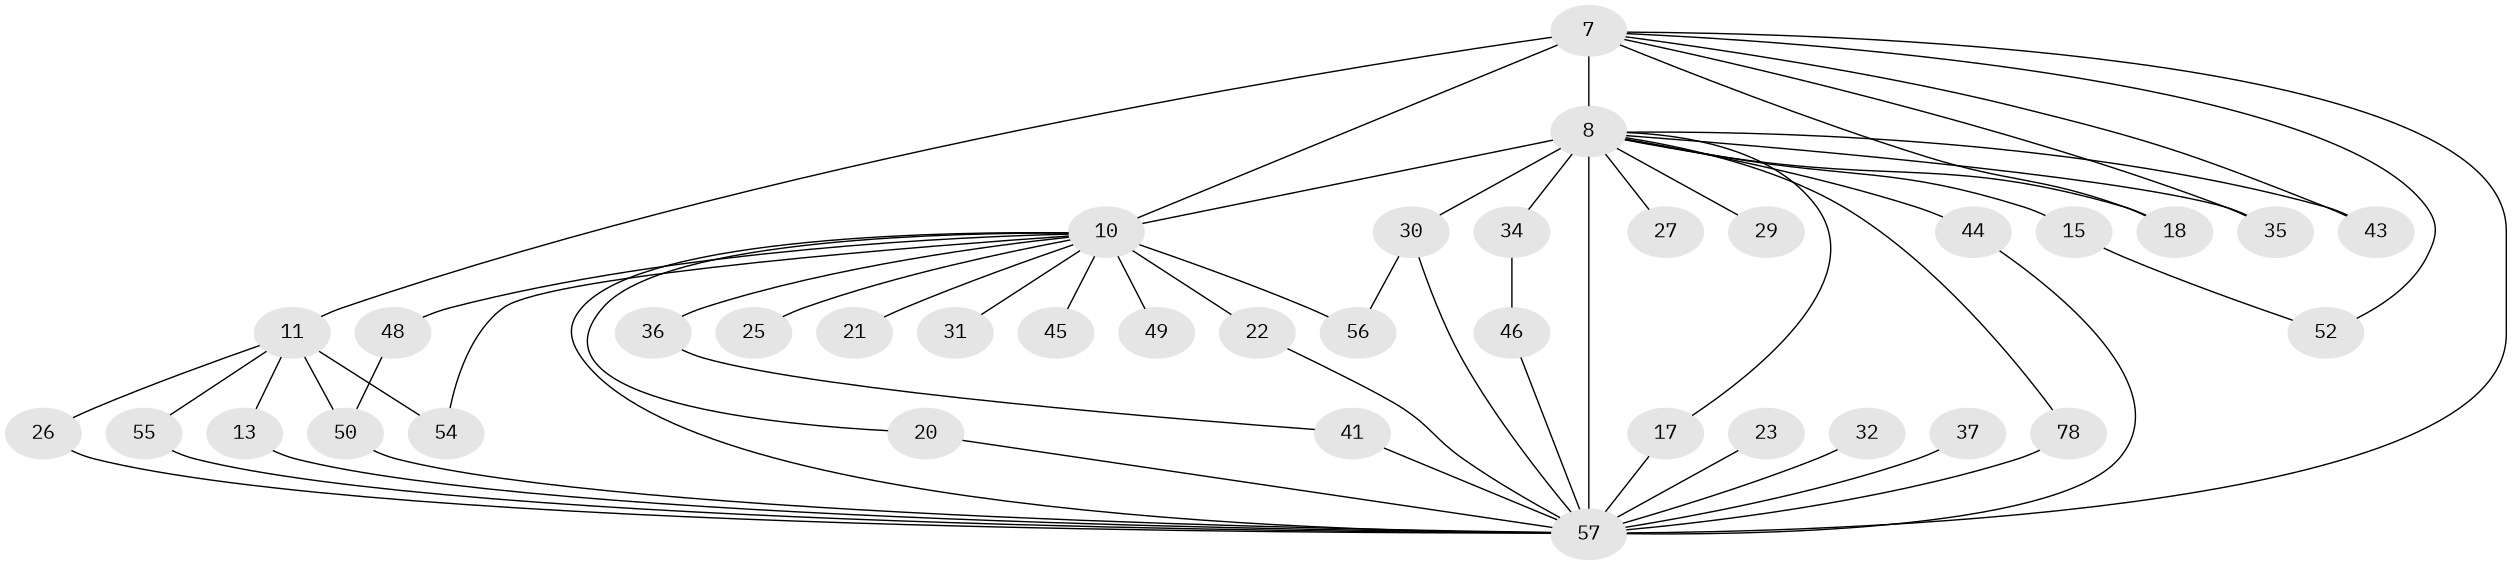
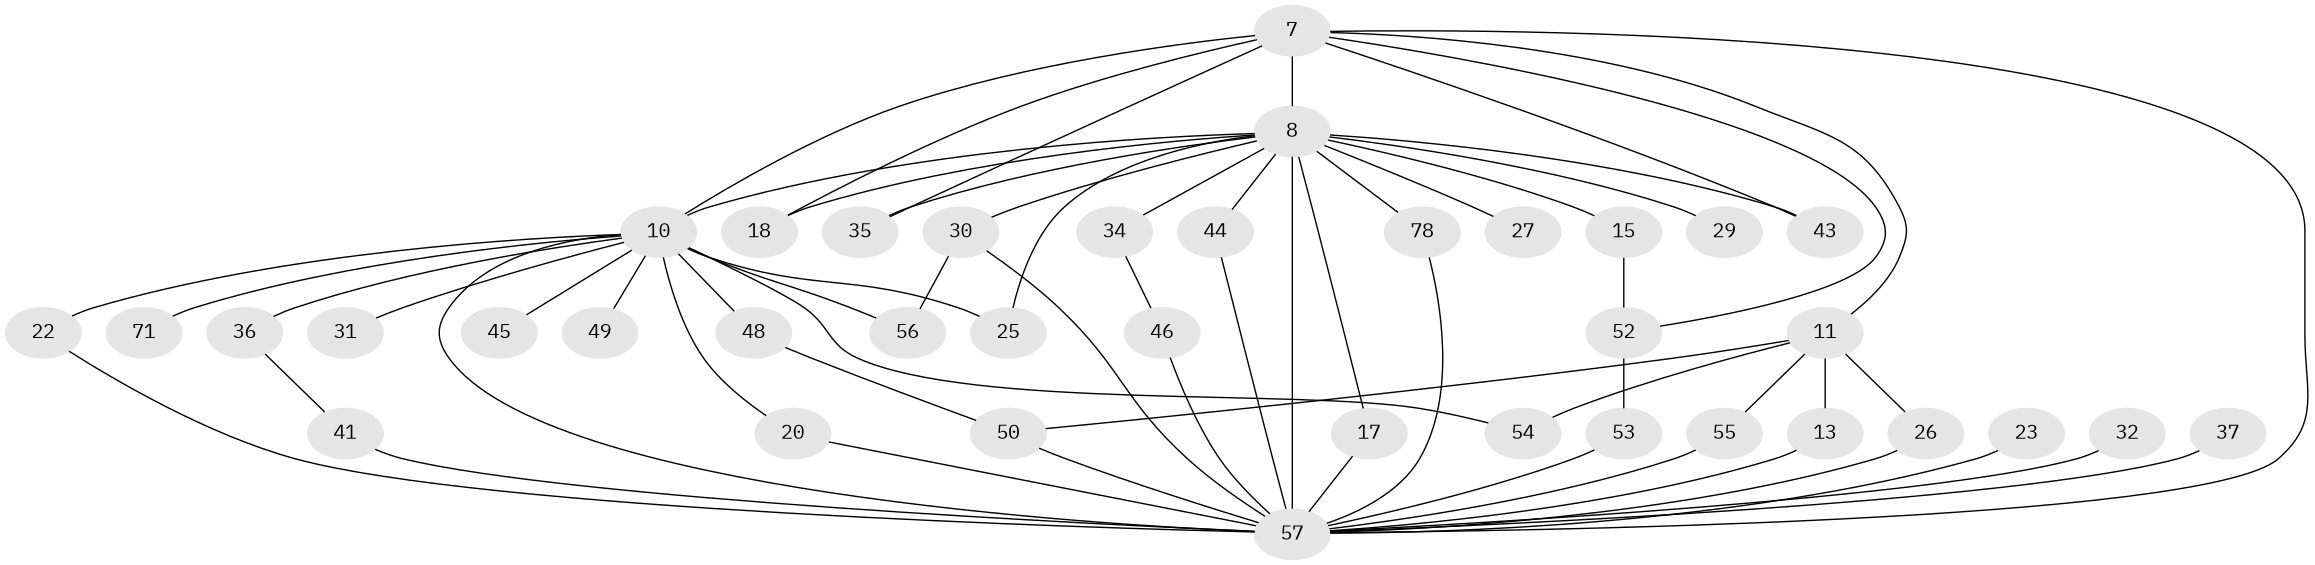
edge "8" -- "25": added
node "21": label "21" -> "71"
node "53": added
